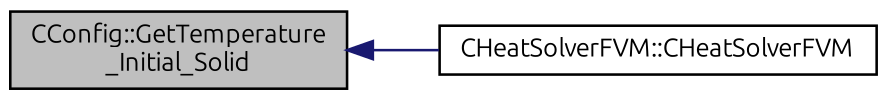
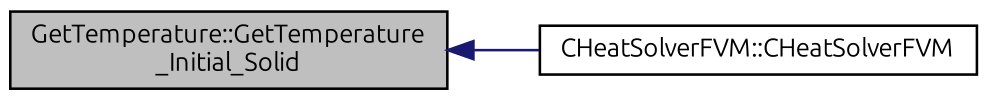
node "CConfig::GetTemperature _Initial_Solid": label "CConfig::GetTemperature _Initial_Solid" -> "GetTemperature::GetTemperature _Initial_Solid"
